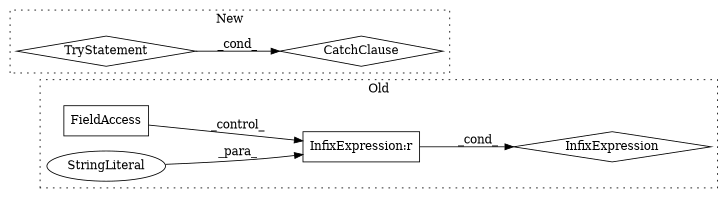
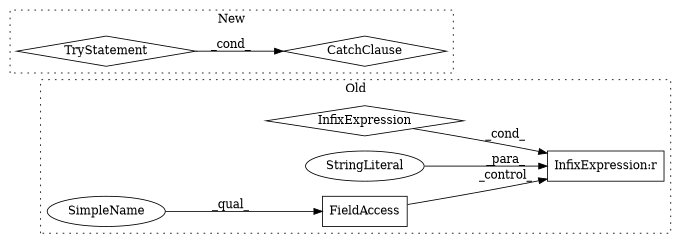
edge "InfixExpression:r" -> "InfixExpression": reversed
node "SimpleName": added
